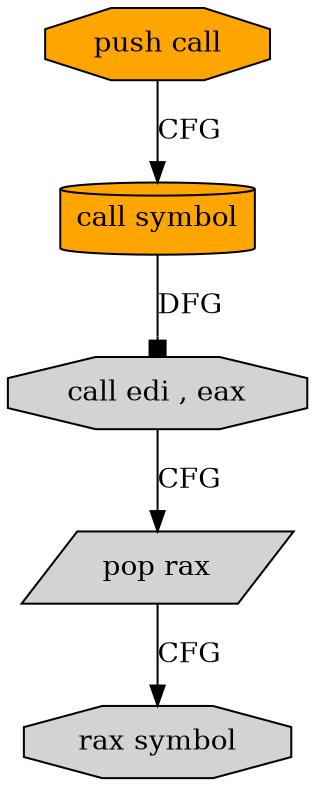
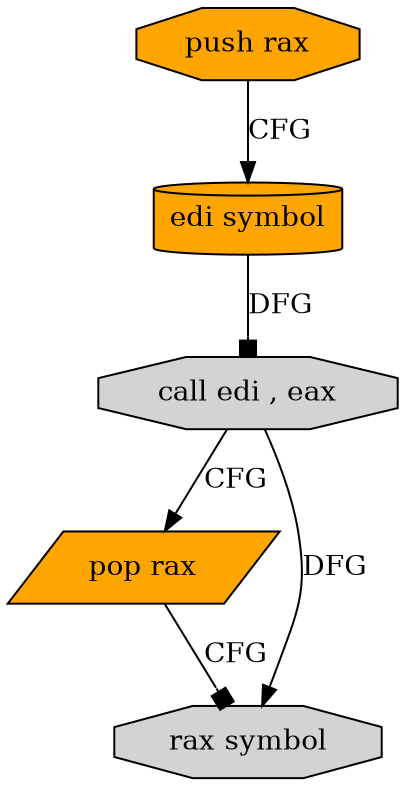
node "push call": label "push call" -> "push rax"
node "call symbol": label "call symbol" -> "edi symbol"
edge "call edi , eax" -> "rax symbol": added, label "DFG"
node "pop rax": fillcolor lightgrey -> orange
edge "pop rax" -> "rax symbol": arrowhead normal -> box
